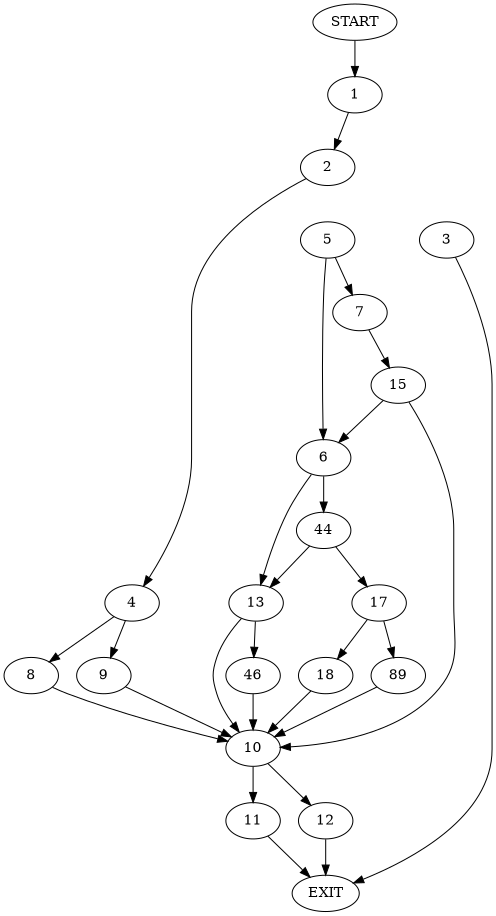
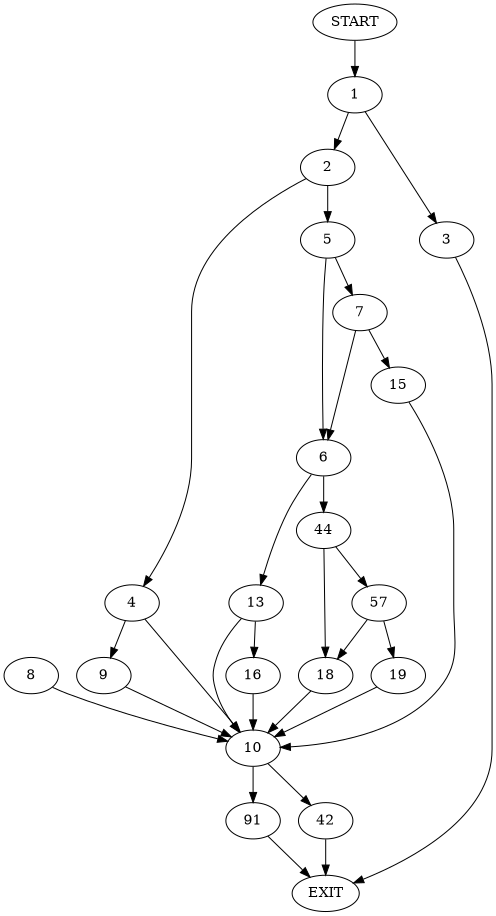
edge "1" -> "3": added
edge "2" -> "5": added
edge "15" -> "6": now "7" -> "6"
edge "44" -> "13": now "44" -> "18"
node "17": label "17" -> "57"
edge "4" -> "8": now "4" -> "10"
node "46": label "46" -> "16"
node "89": label "89" -> "19"
node "11": label "11" -> "91"
node "12": label "12" -> "42"
